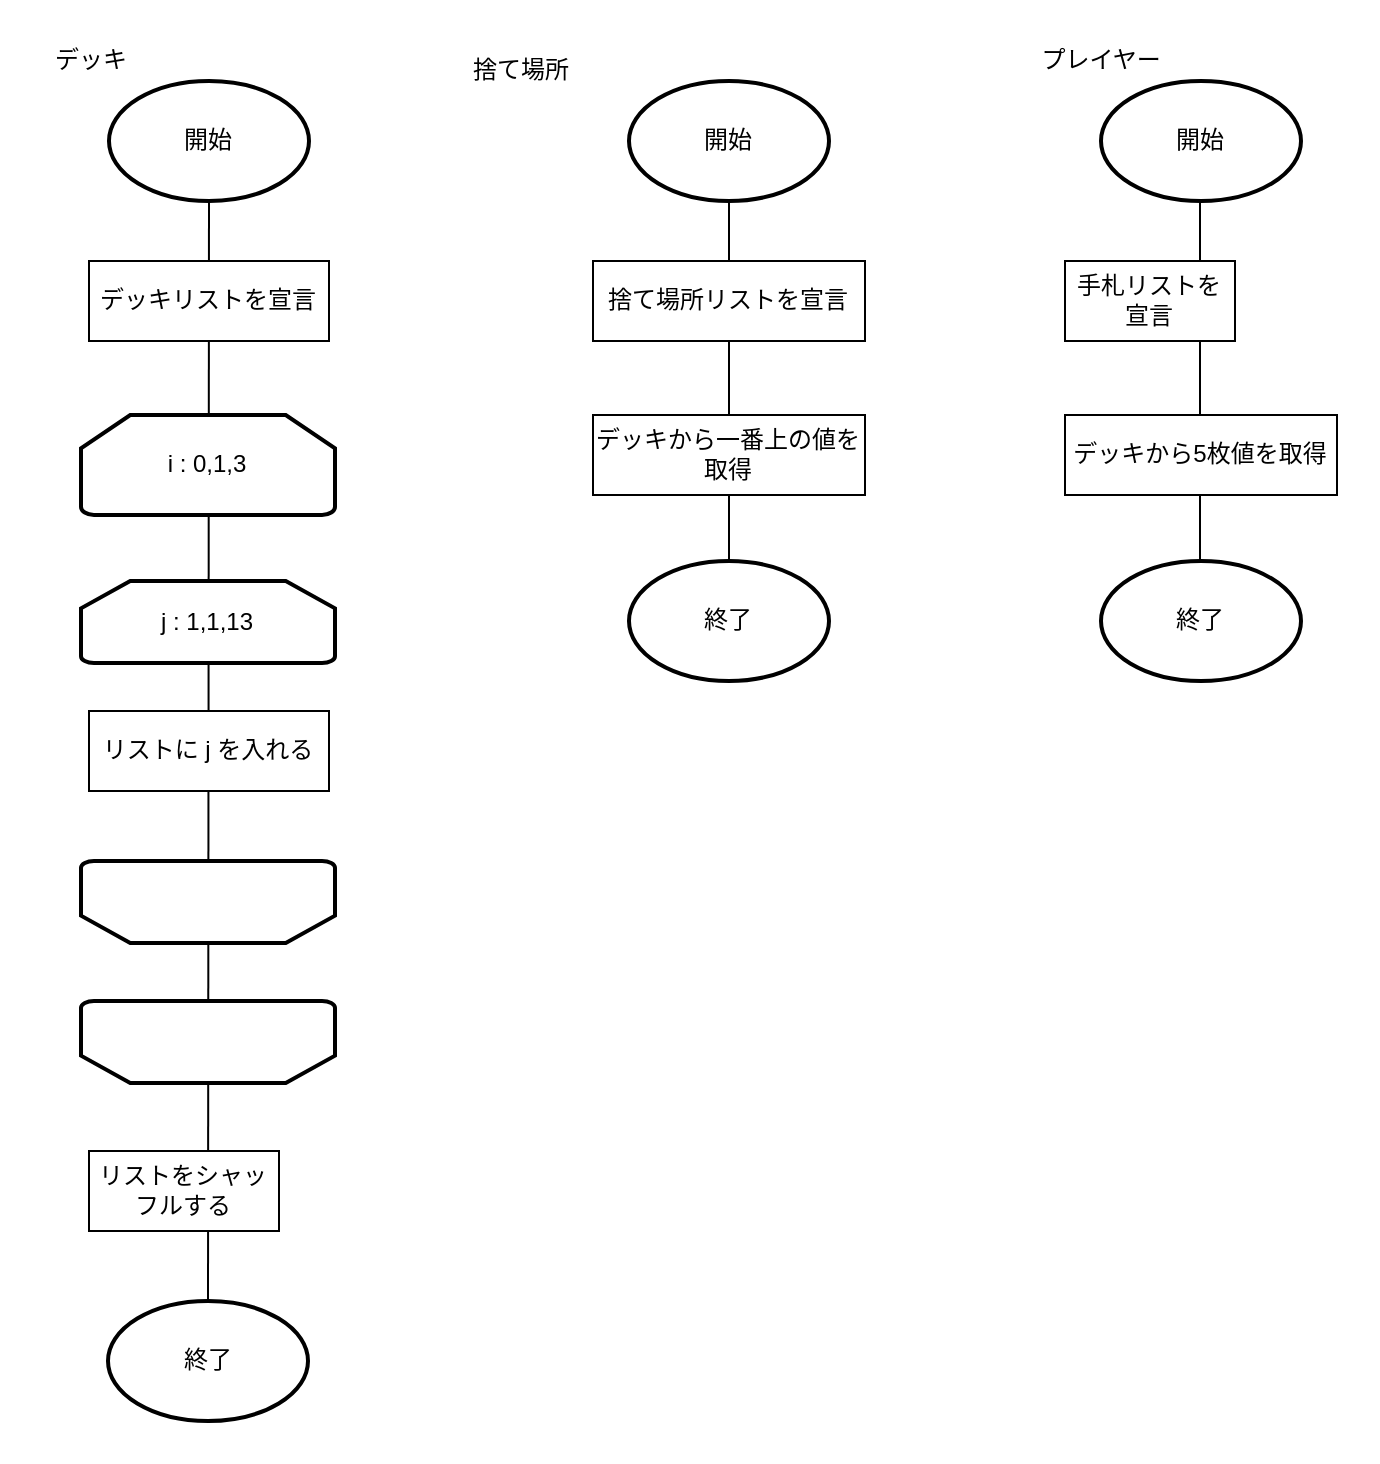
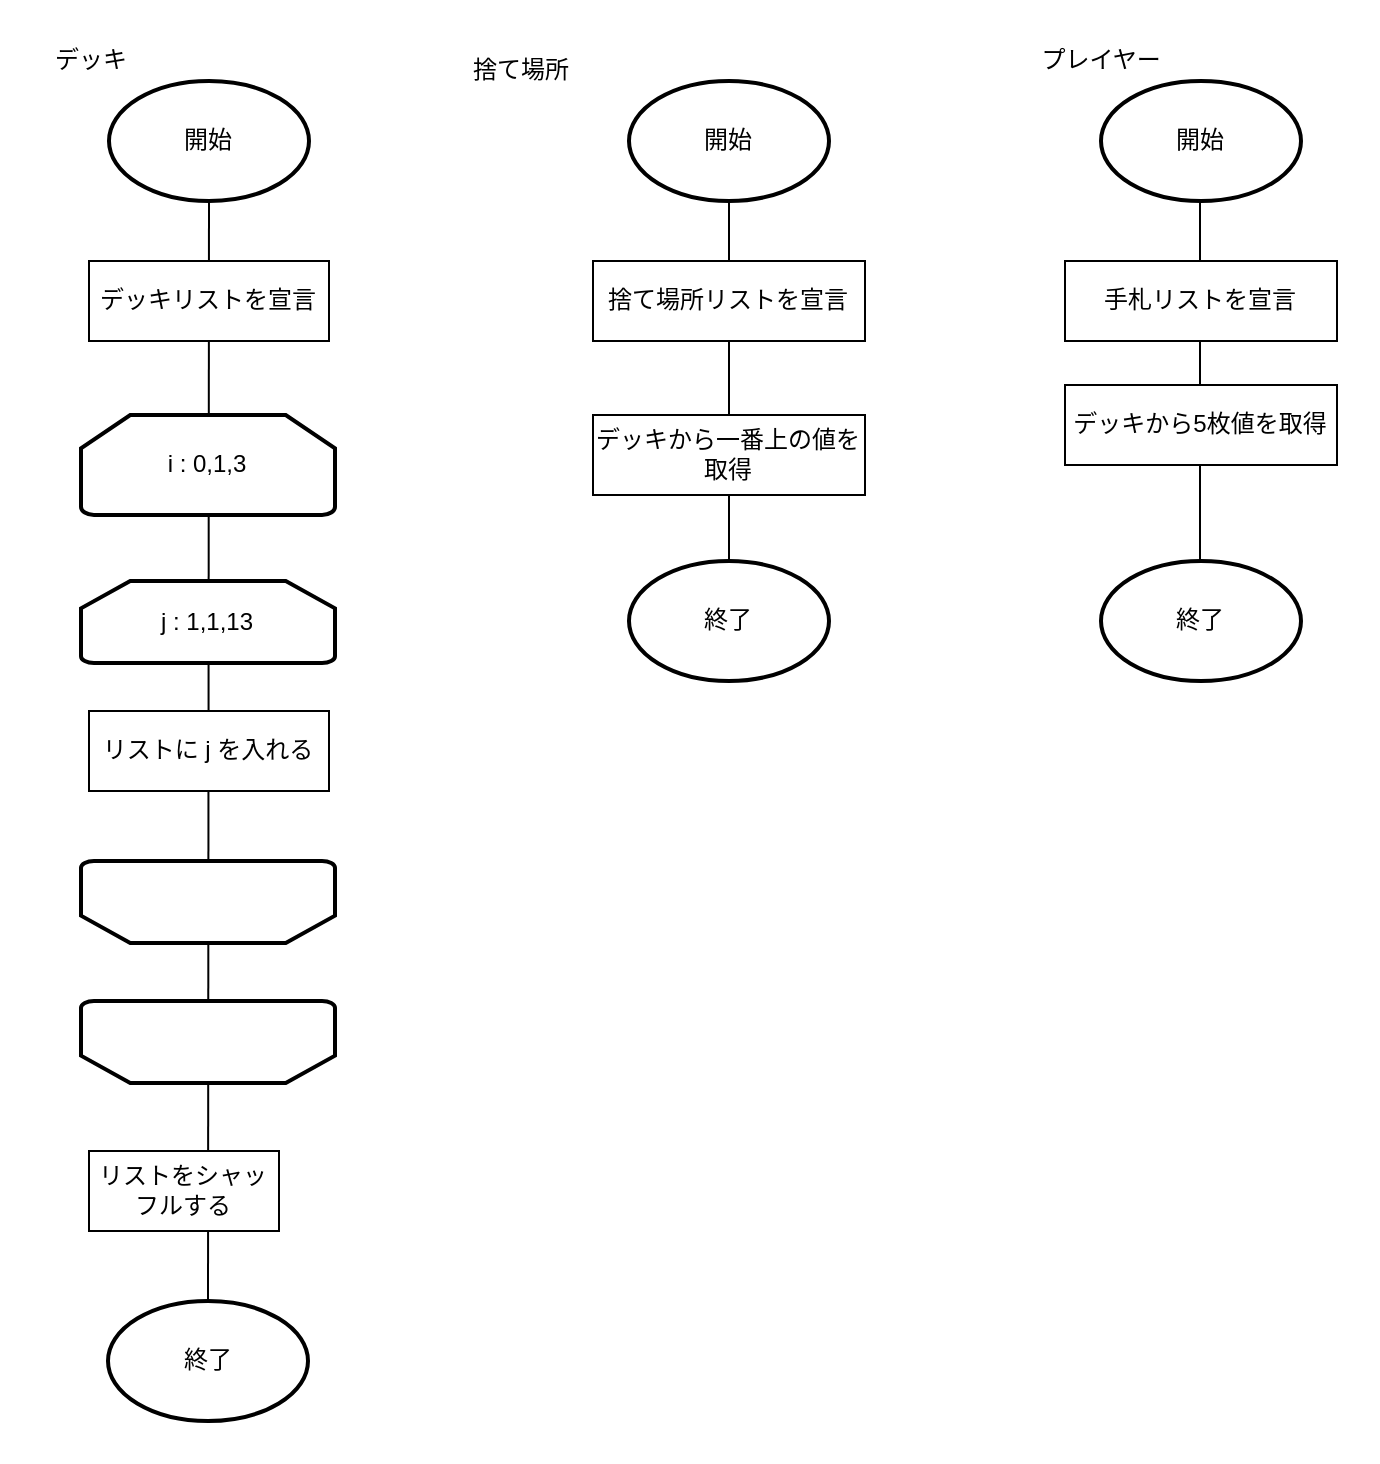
node "手札リストを宣言": size 170x80 -> 272x80
node "デッキから5枚値を取得": moved (1201, 455) -> (1201, 425)
